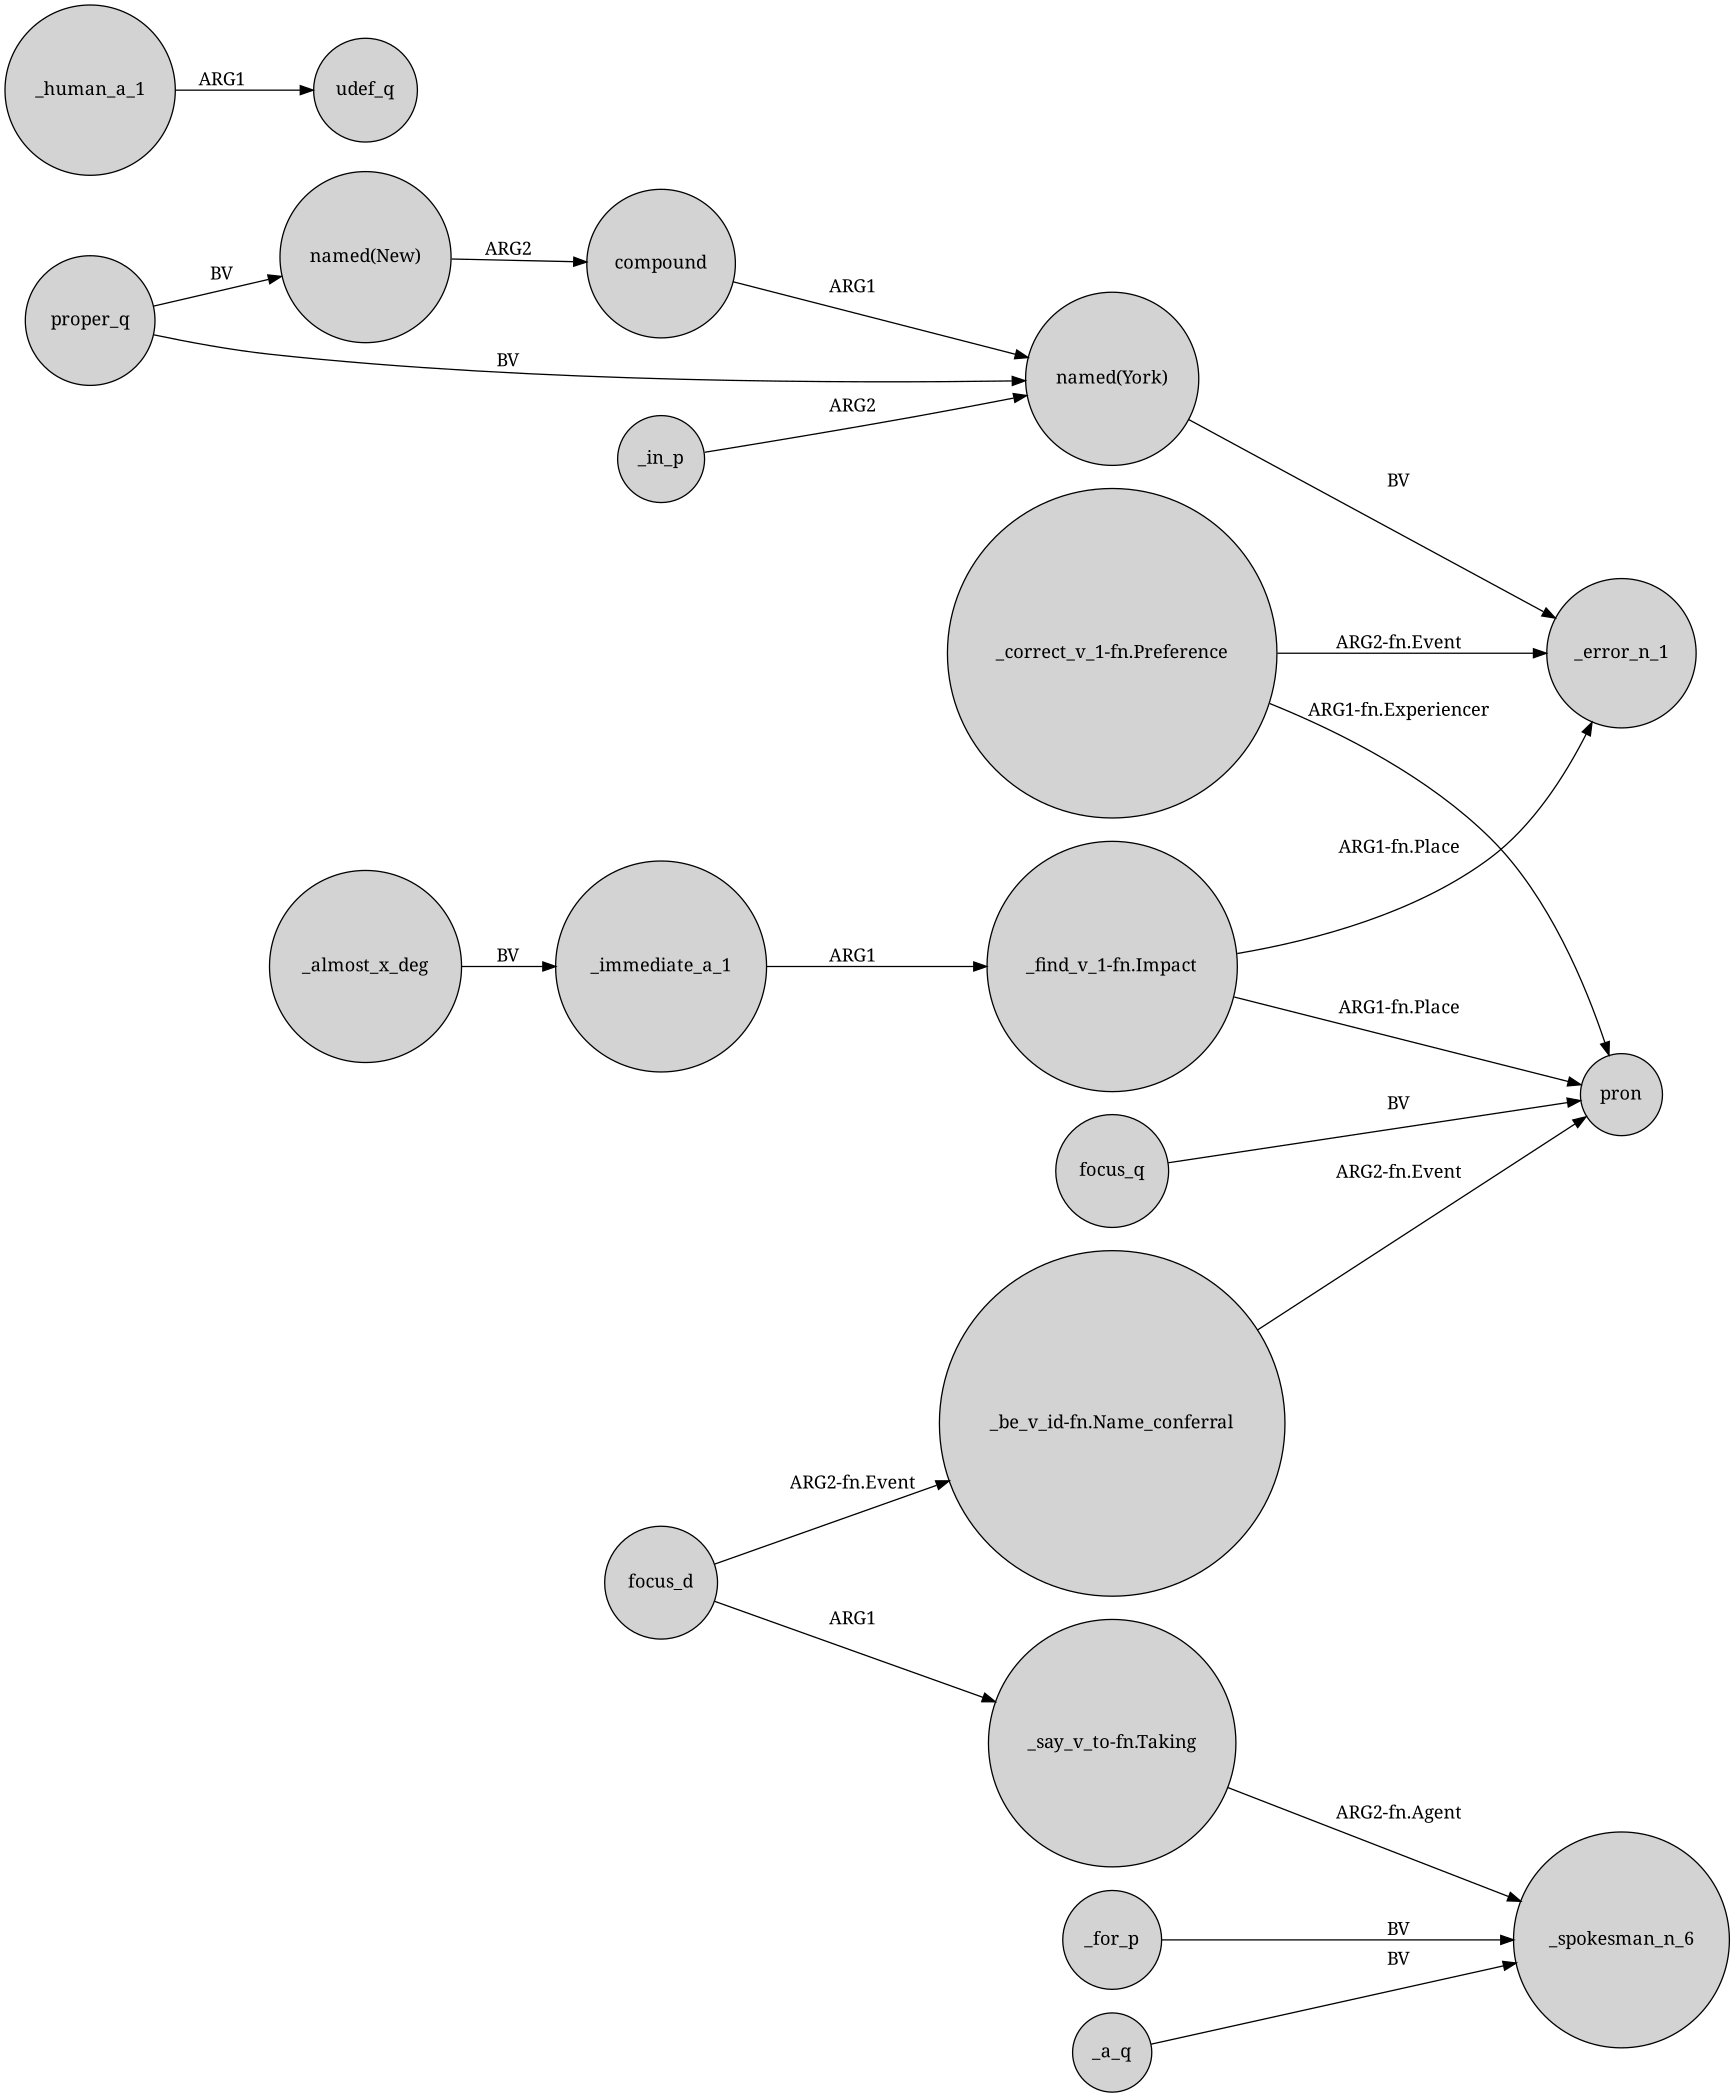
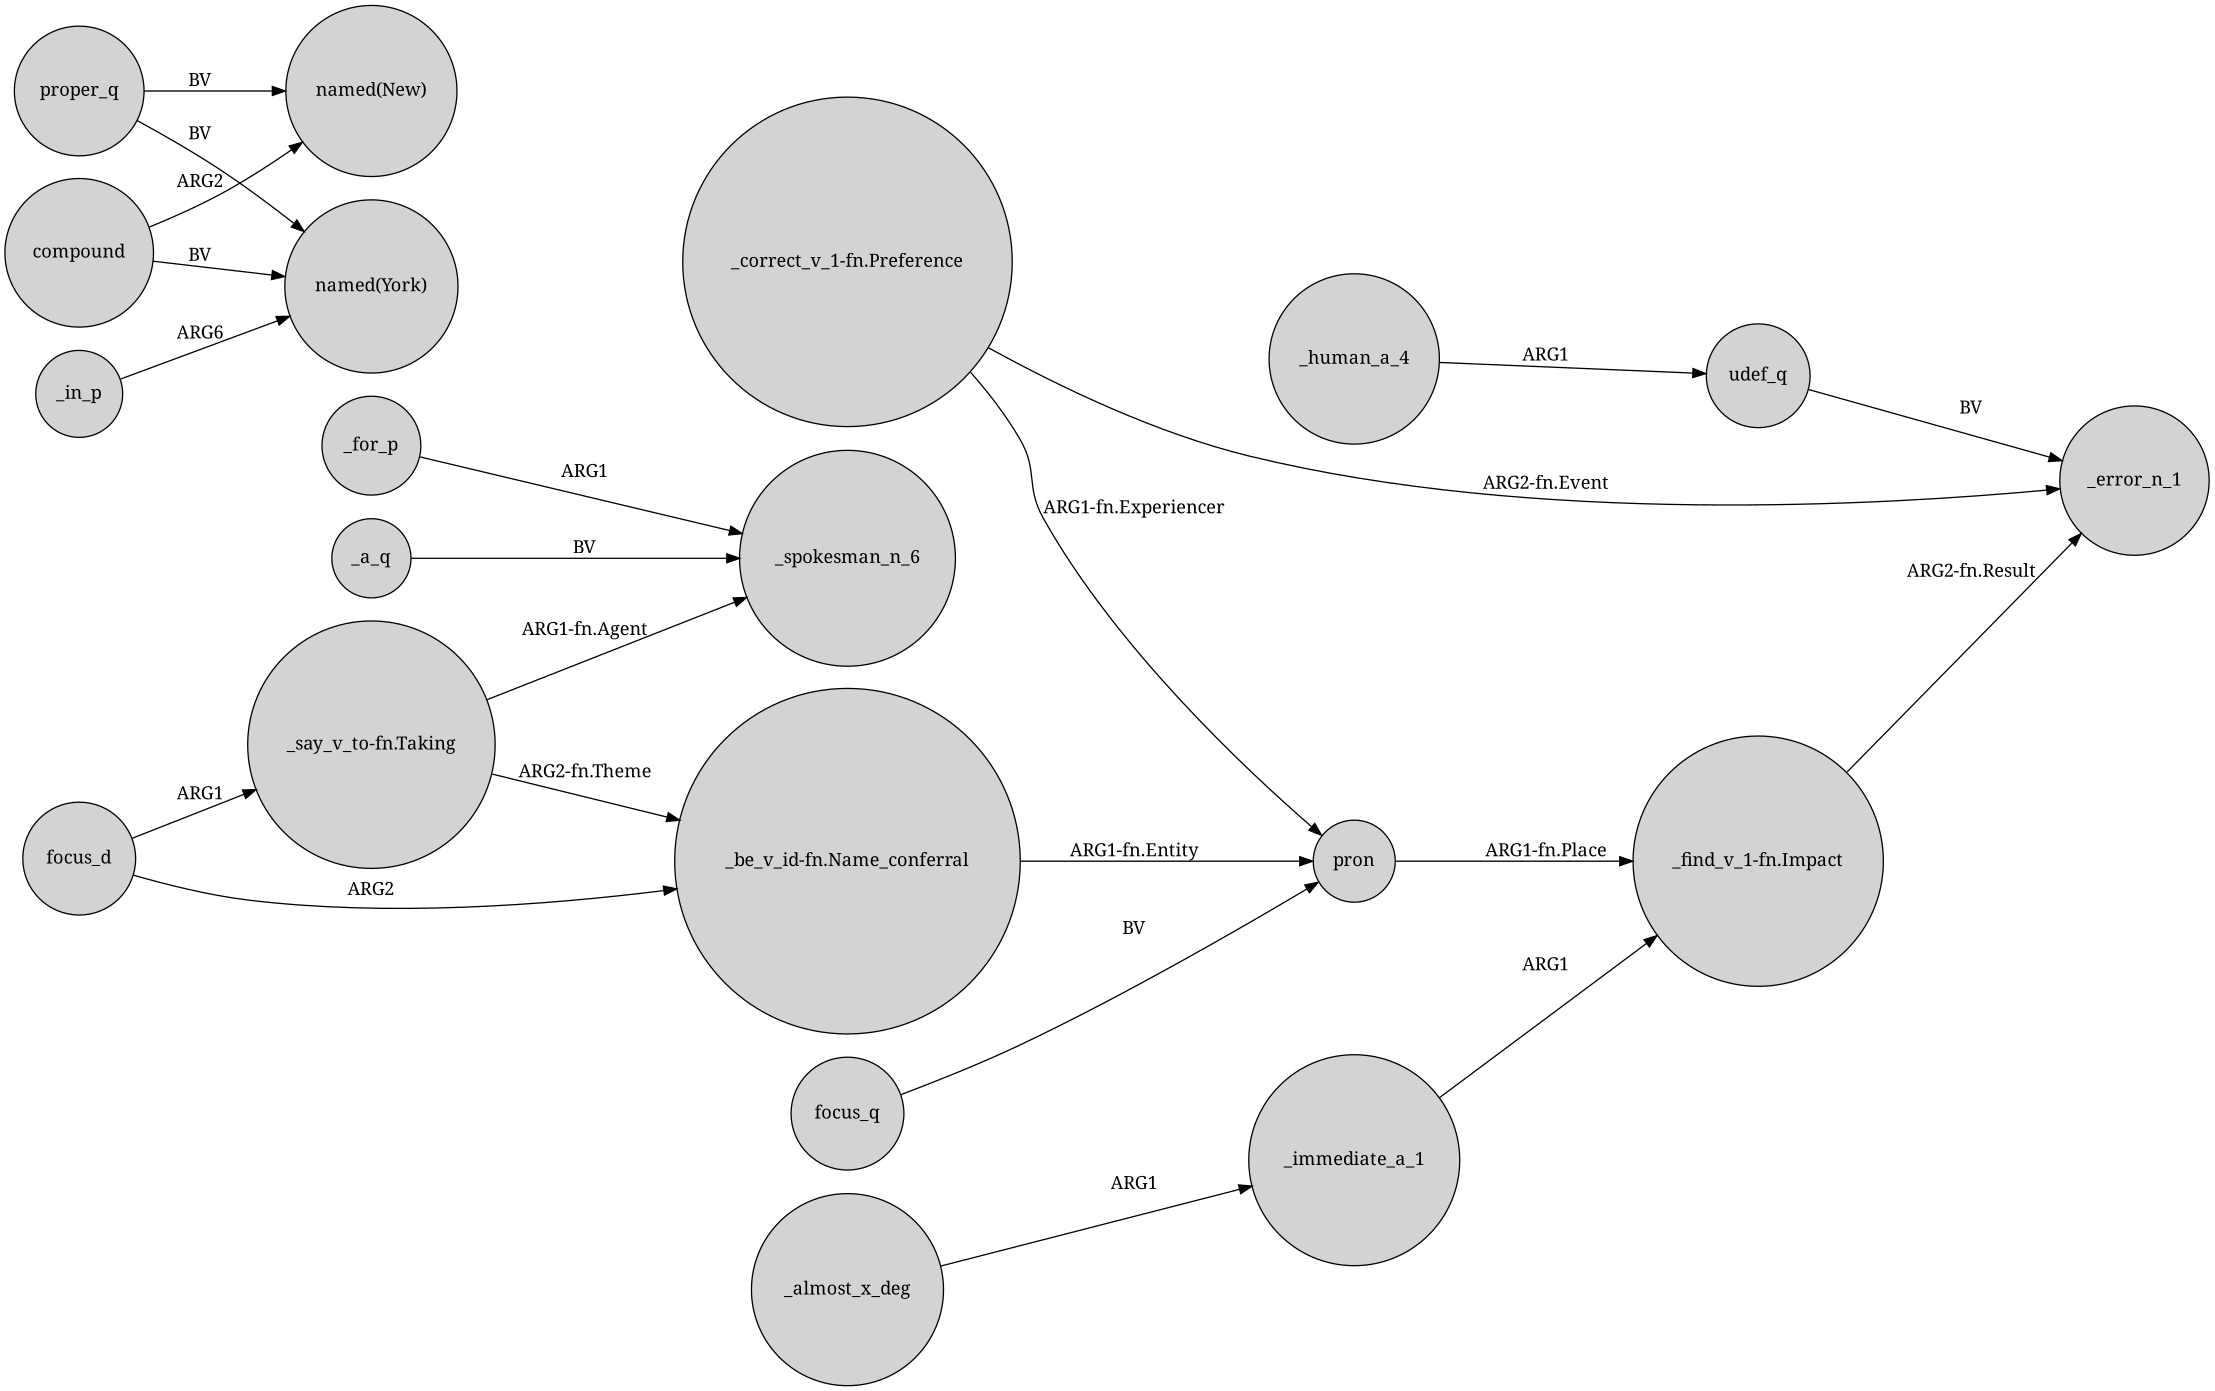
node "_human_a_1": label "_human_a_1" -> "_human_a_4"
edge "named(New)" -> "compound": reversed
edge "compound" -> "named(York)": label "ARG1" -> "BV"
edge "_in_p" -> "named(York)": label "ARG2" -> "ARG6"
edge "named(York)" -> "_error_n_1": now "udef_q" -> "_error_n_1"
edge "_say_v_to-fn.Taking" -> "_be_v_id-fn.Name_conferral": added, label "ARG2-fn.Theme"
edge "_find_v_1-fn.Impact" -> "_error_n_1": label "ARG1-fn.Place" -> "ARG2-fn.Result"
edge "_almost_x_deg" -> "_immediate_a_1": label "BV" -> "ARG1"
edge "_find_v_1-fn.Impact" -> "pron": reversed
edge "_be_v_id-fn.Name_conferral" -> "pron": label "ARG2-fn.Event" -> "ARG1-fn.Entity"
edge "focus_d" -> "_be_v_id-fn.Name_conferral": label "ARG2-fn.Event" -> "ARG2"
edge "_say_v_to-fn.Taking" -> "_spokesman_n_6": label "ARG2-fn.Agent" -> "ARG1-fn.Agent"
edge "_for_p" -> "_spokesman_n_6": label "BV" -> "ARG1"
